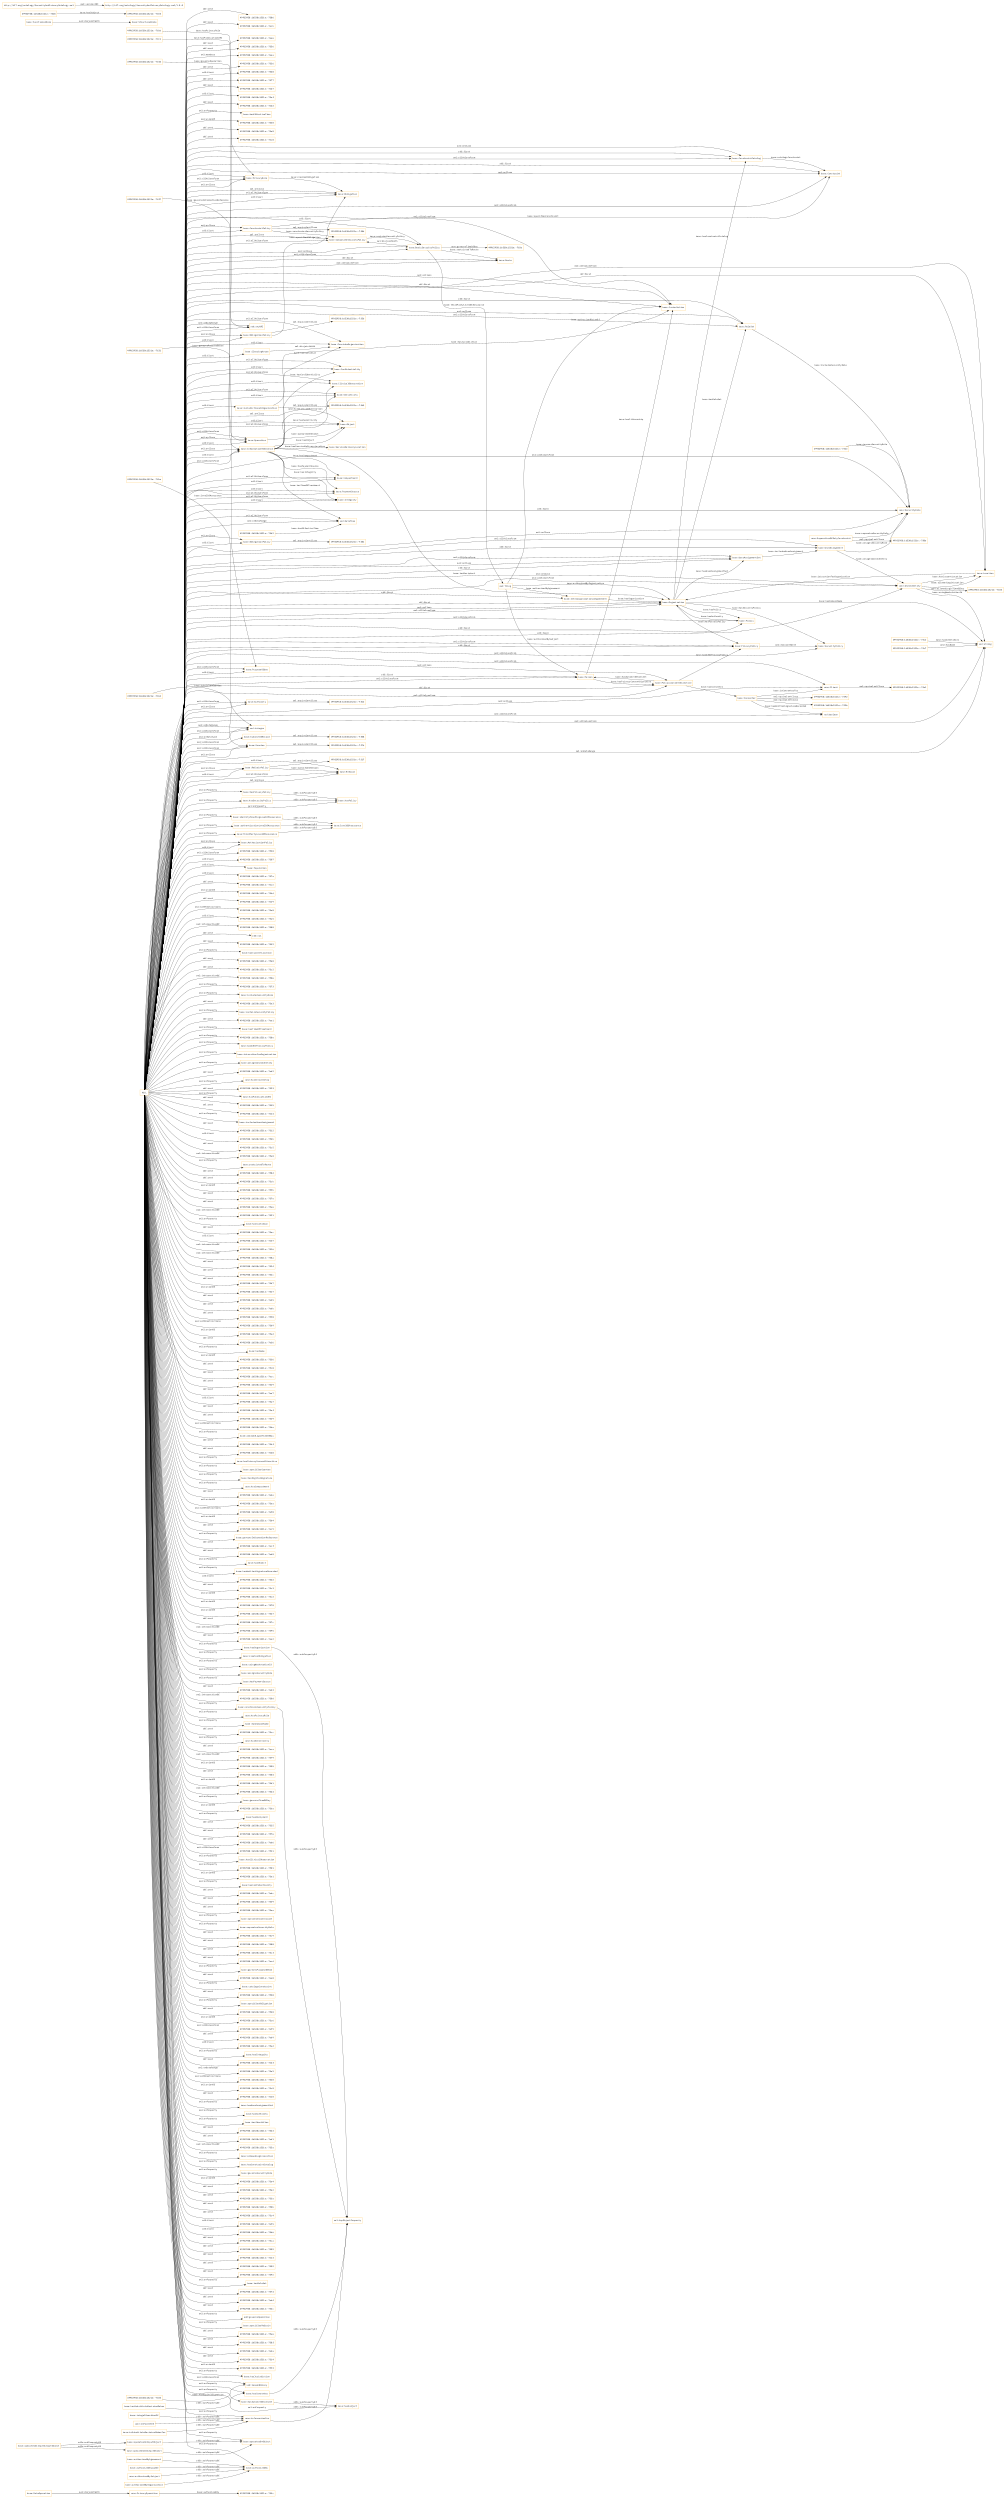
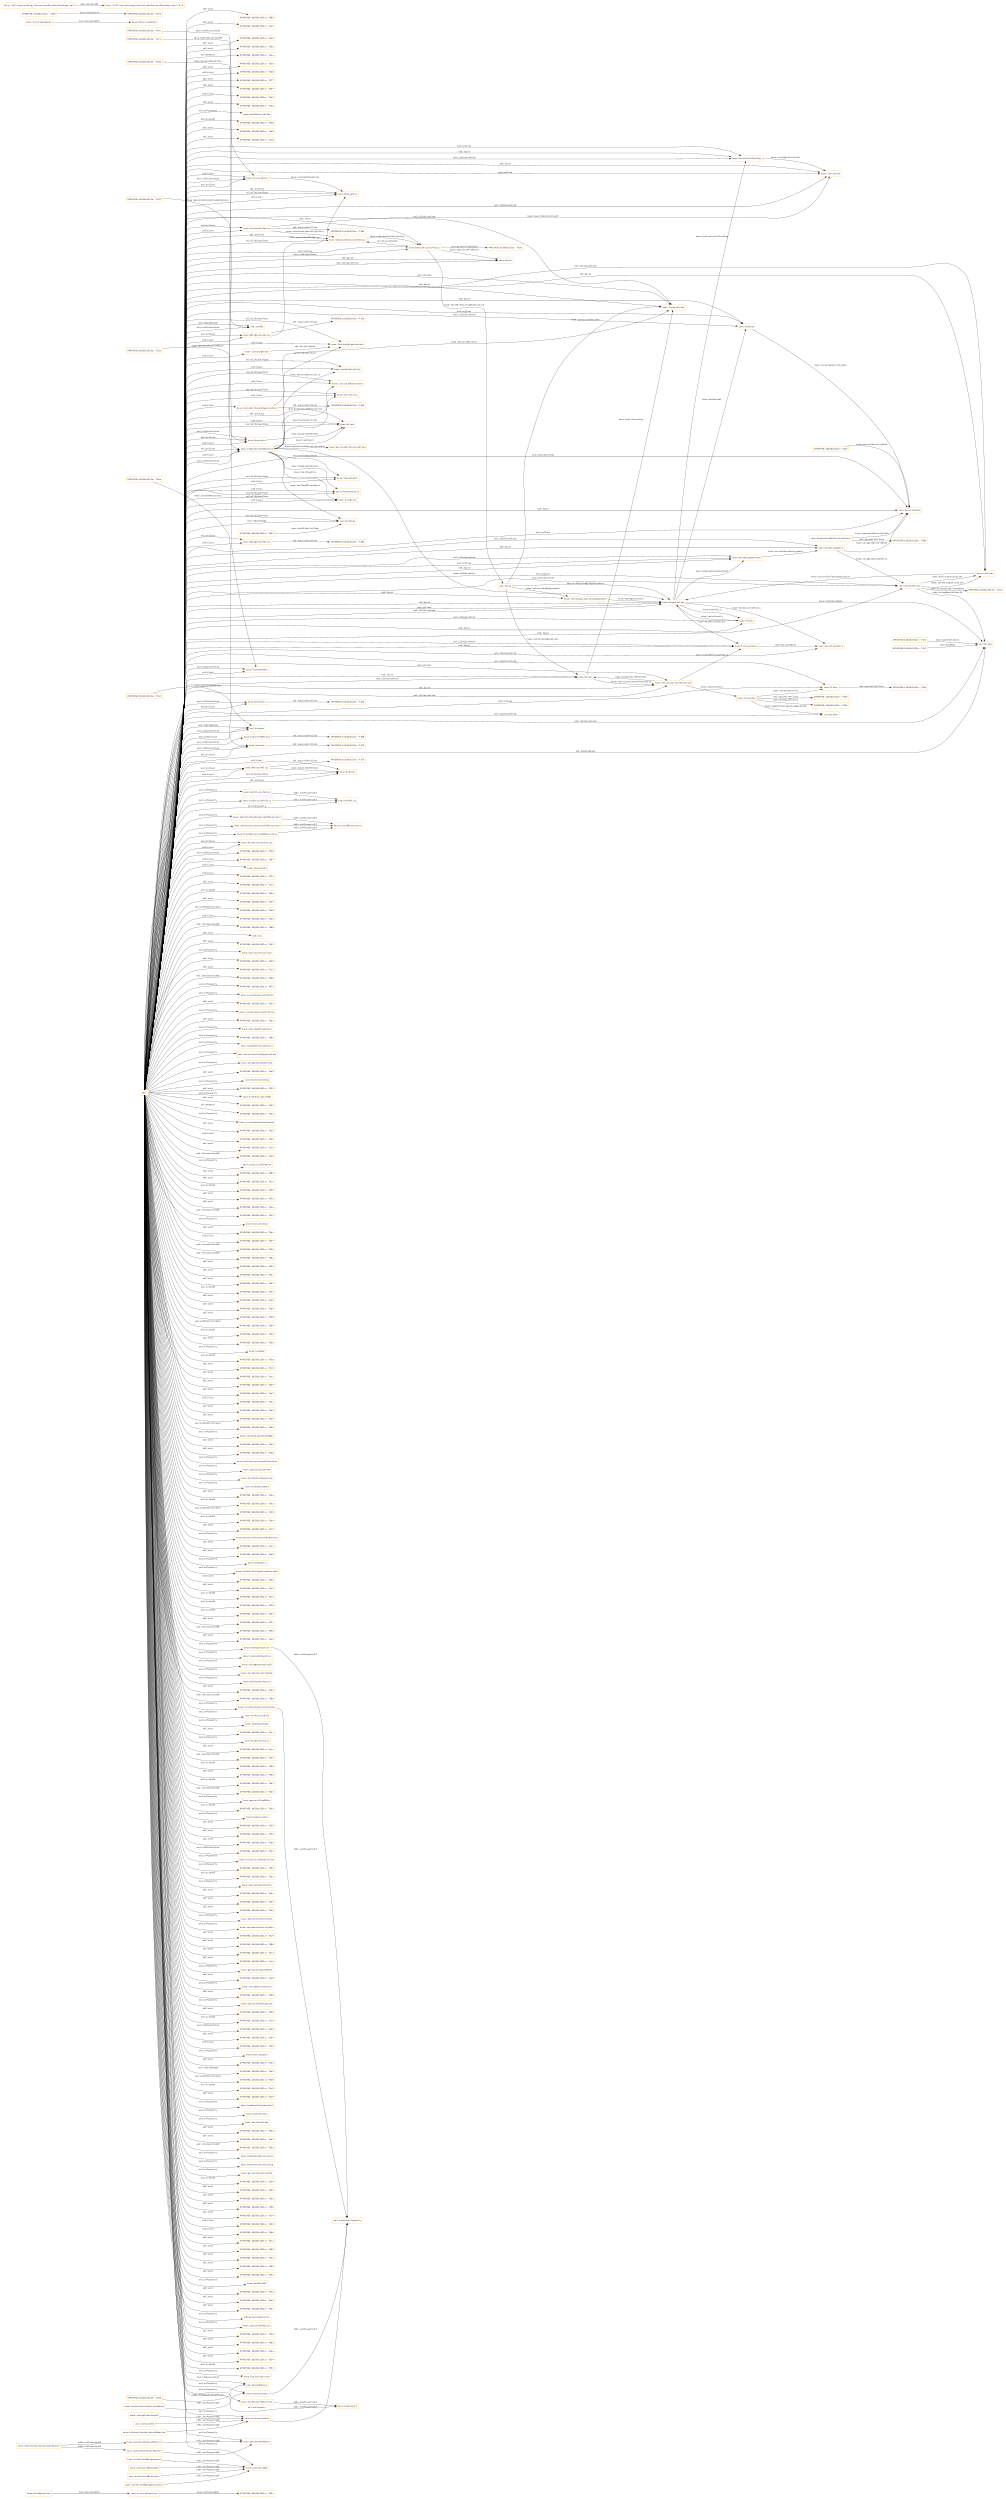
edge "NULL" -> "499f2958:16538c1521e:-7ee4": label "owl:rest" -> "owl:members"
